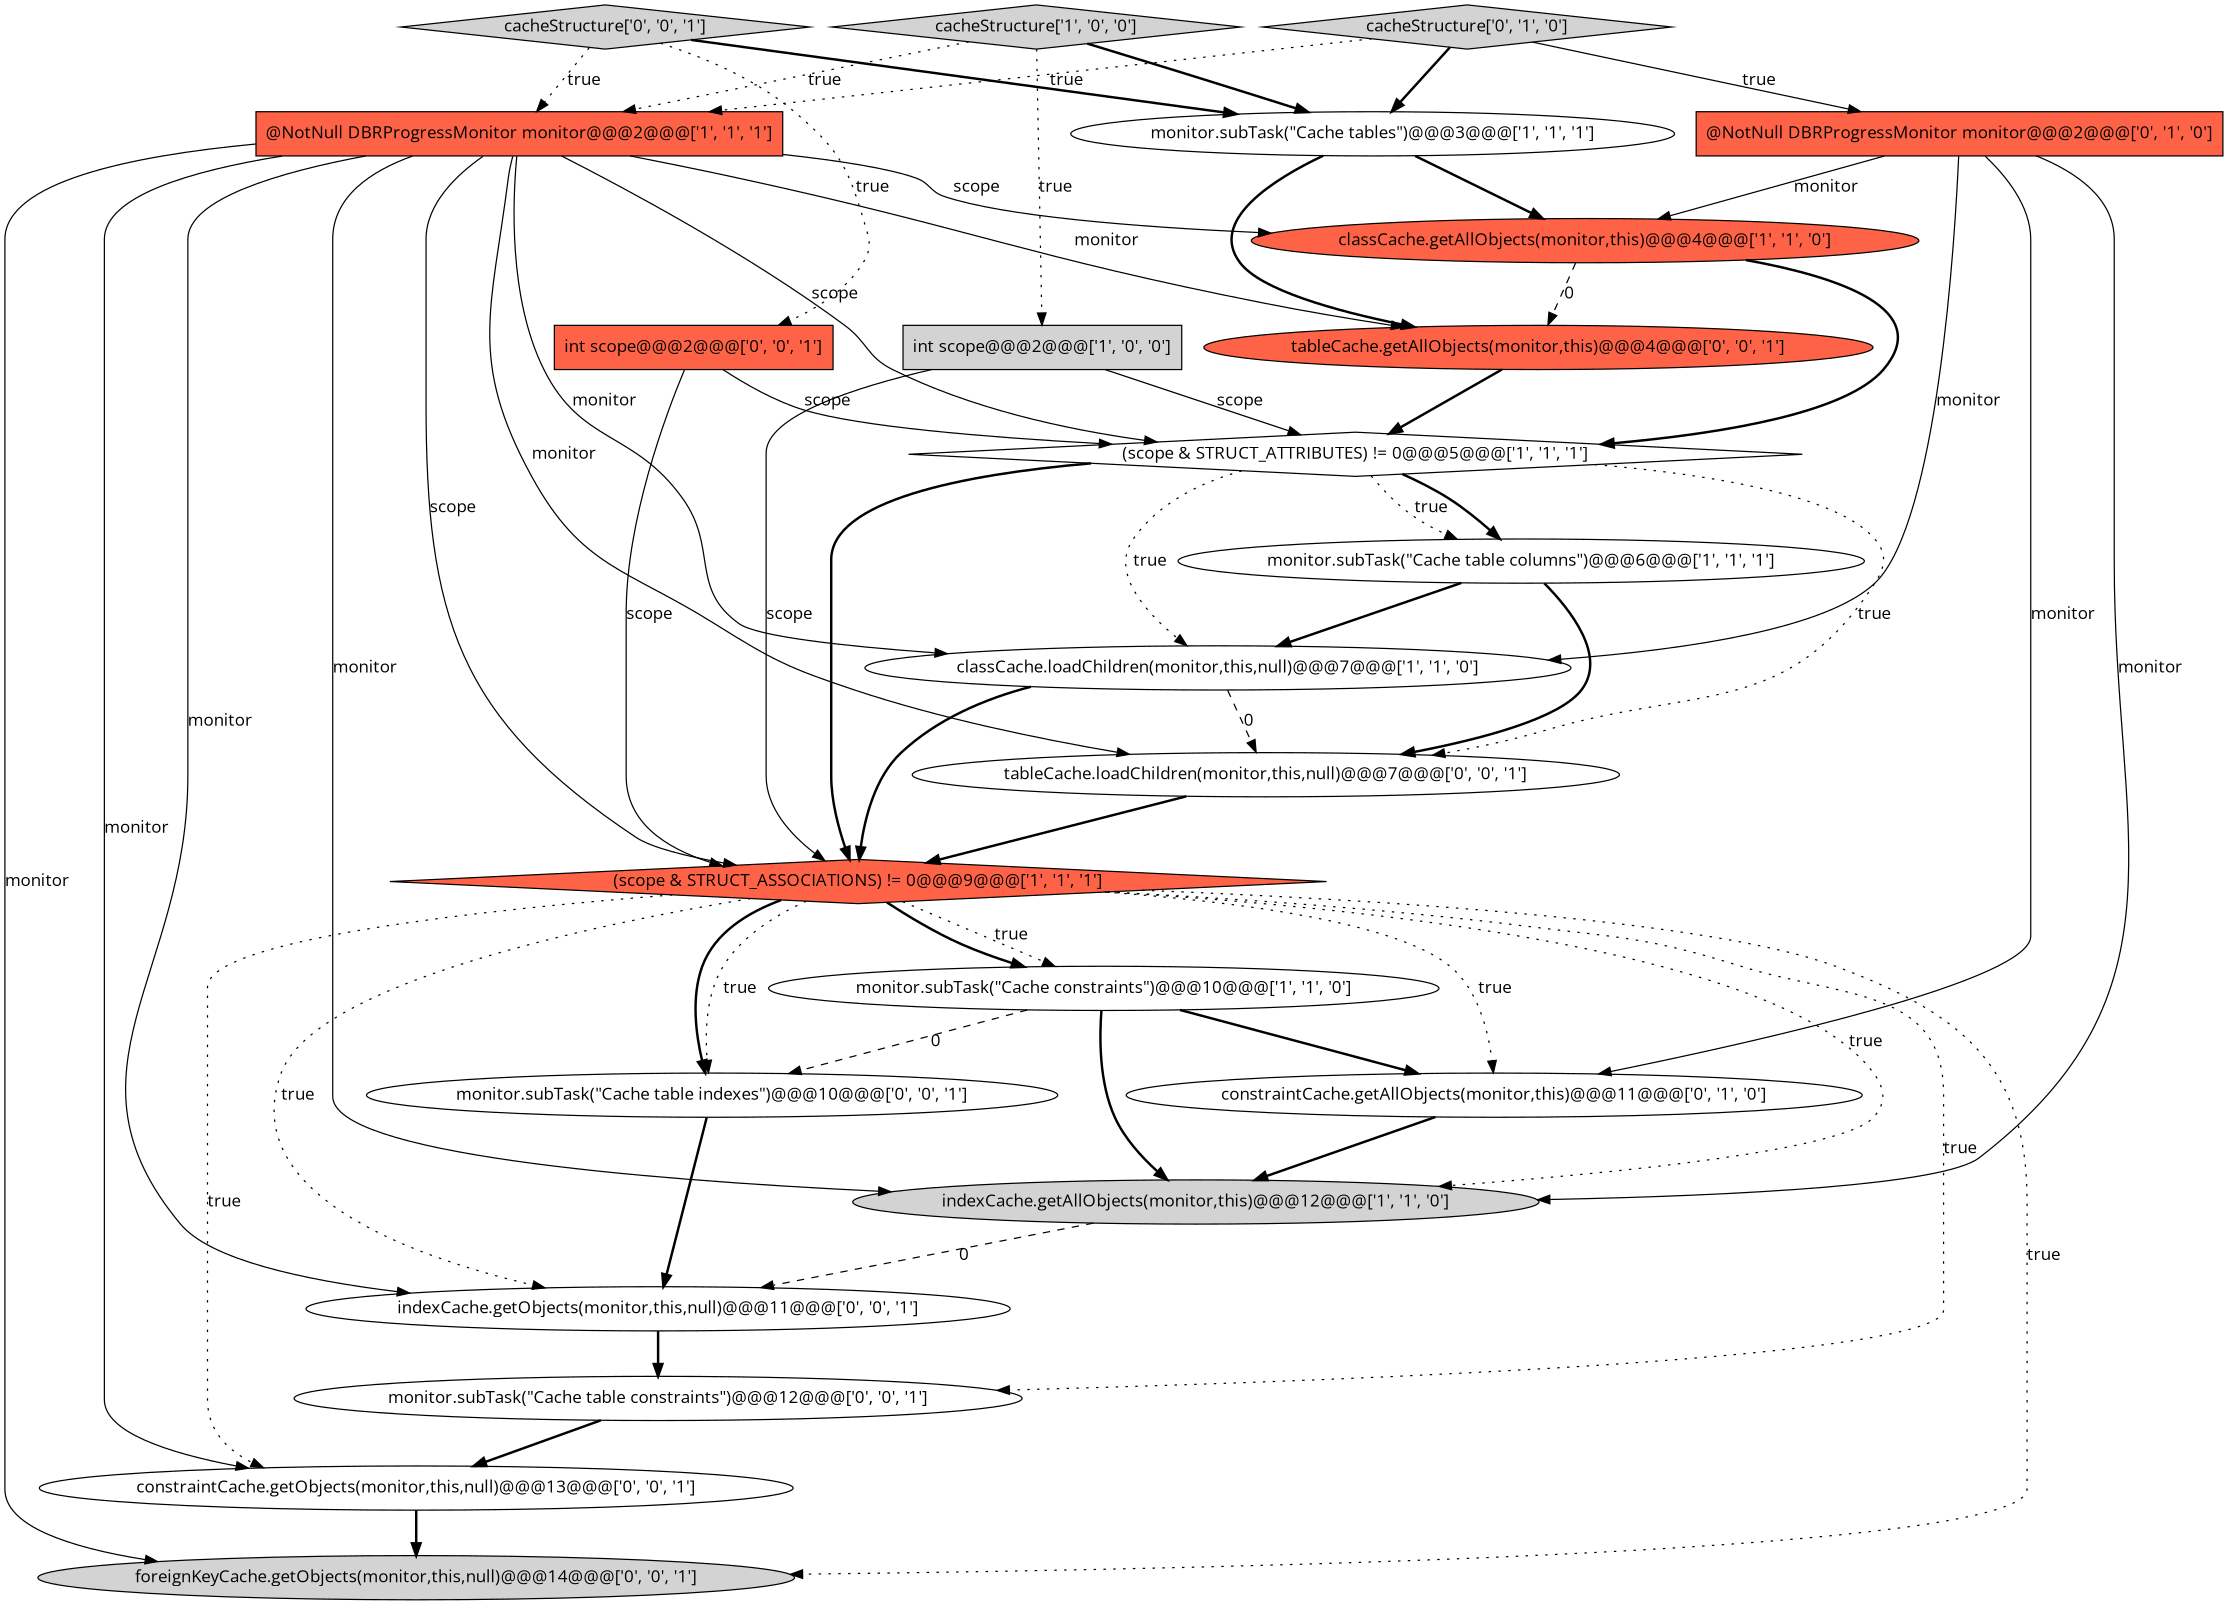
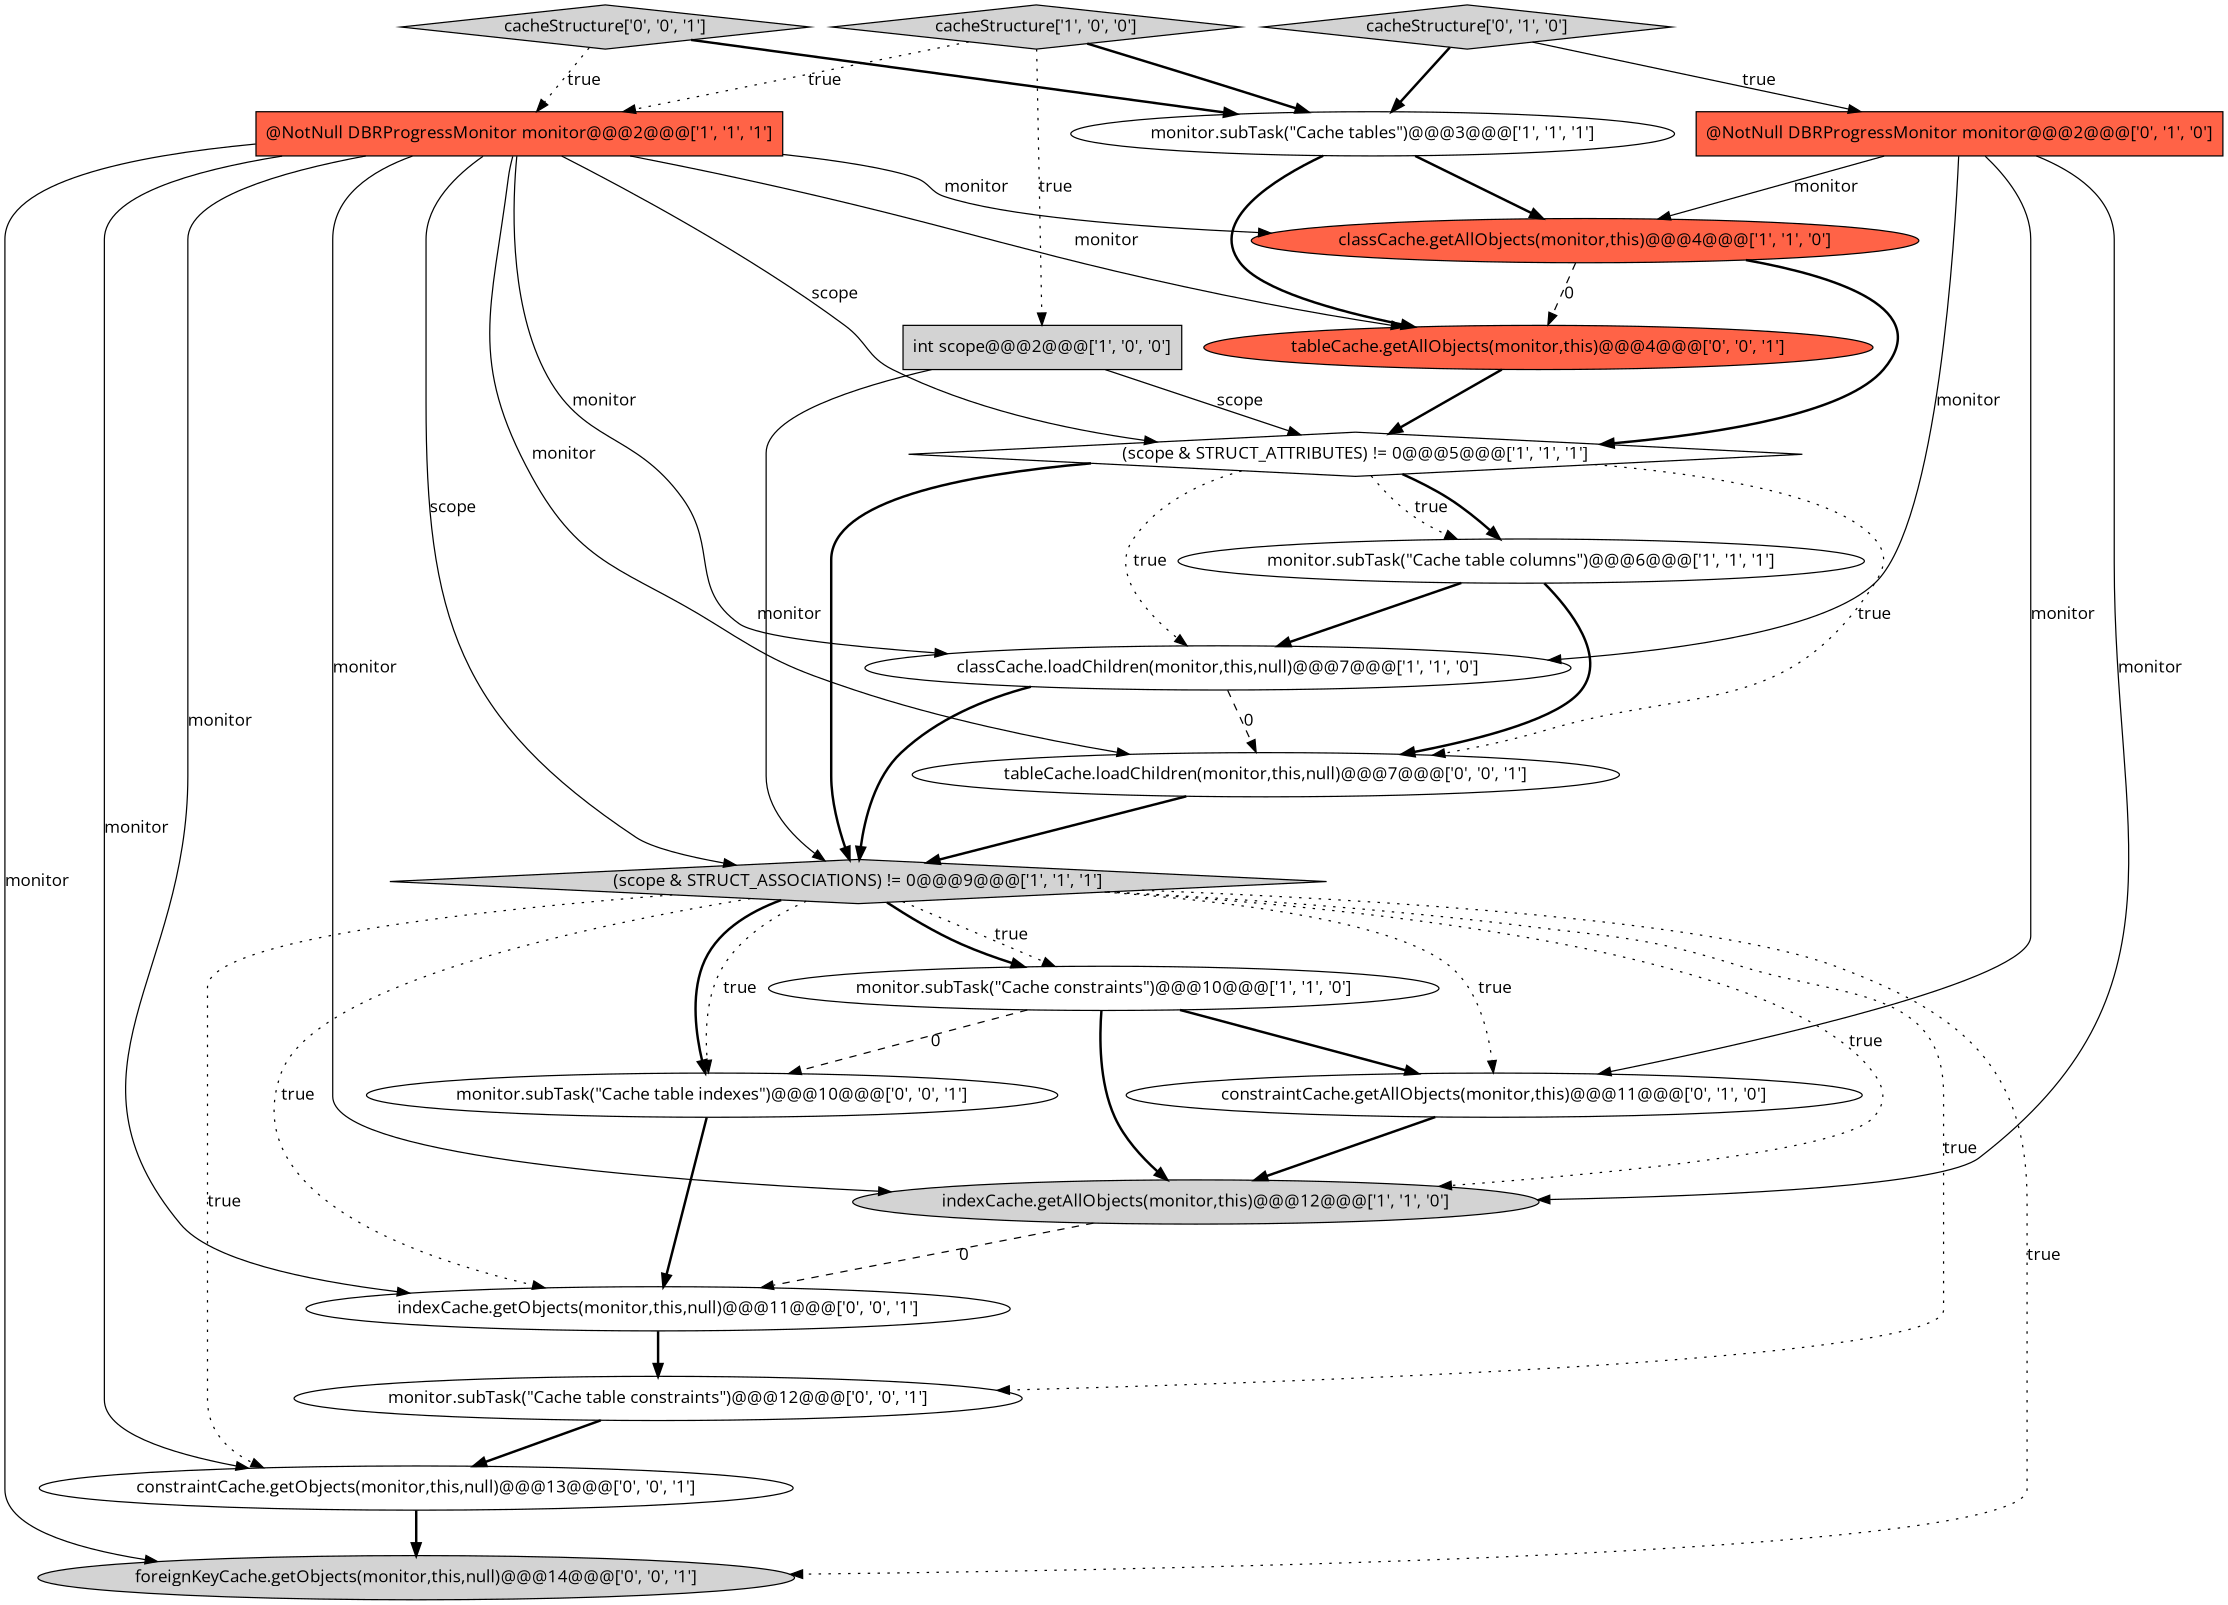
edge "cacheStructure['0', '1', '0']" -> "@NotNull DBRProgressMonitor monitor@@@2@@@['1', '1', '1']": removed, label "true"
edge "@NotNull DBRProgressMonitor monitor@@@2@@@['1', '1', '1']" -> "classCache.getAllObjects(monitor,this)@@@4@@@['1', '1', '0']": label "scope" -> "monitor"
node "int scope@@@2@@@['0', '0', '1']": removed
edge "int scope@@@2@@@['1', '0', '0']" -> "(scope & STRUCT_ASSOCIATIONS) != 0@@@9@@@['1', '1', '1']": label "scope" -> "monitor"
node "(scope & STRUCT_ASSOCIATIONS) != 0@@@9@@@['1', '1', '1']": fillcolor tomato -> lightgray
